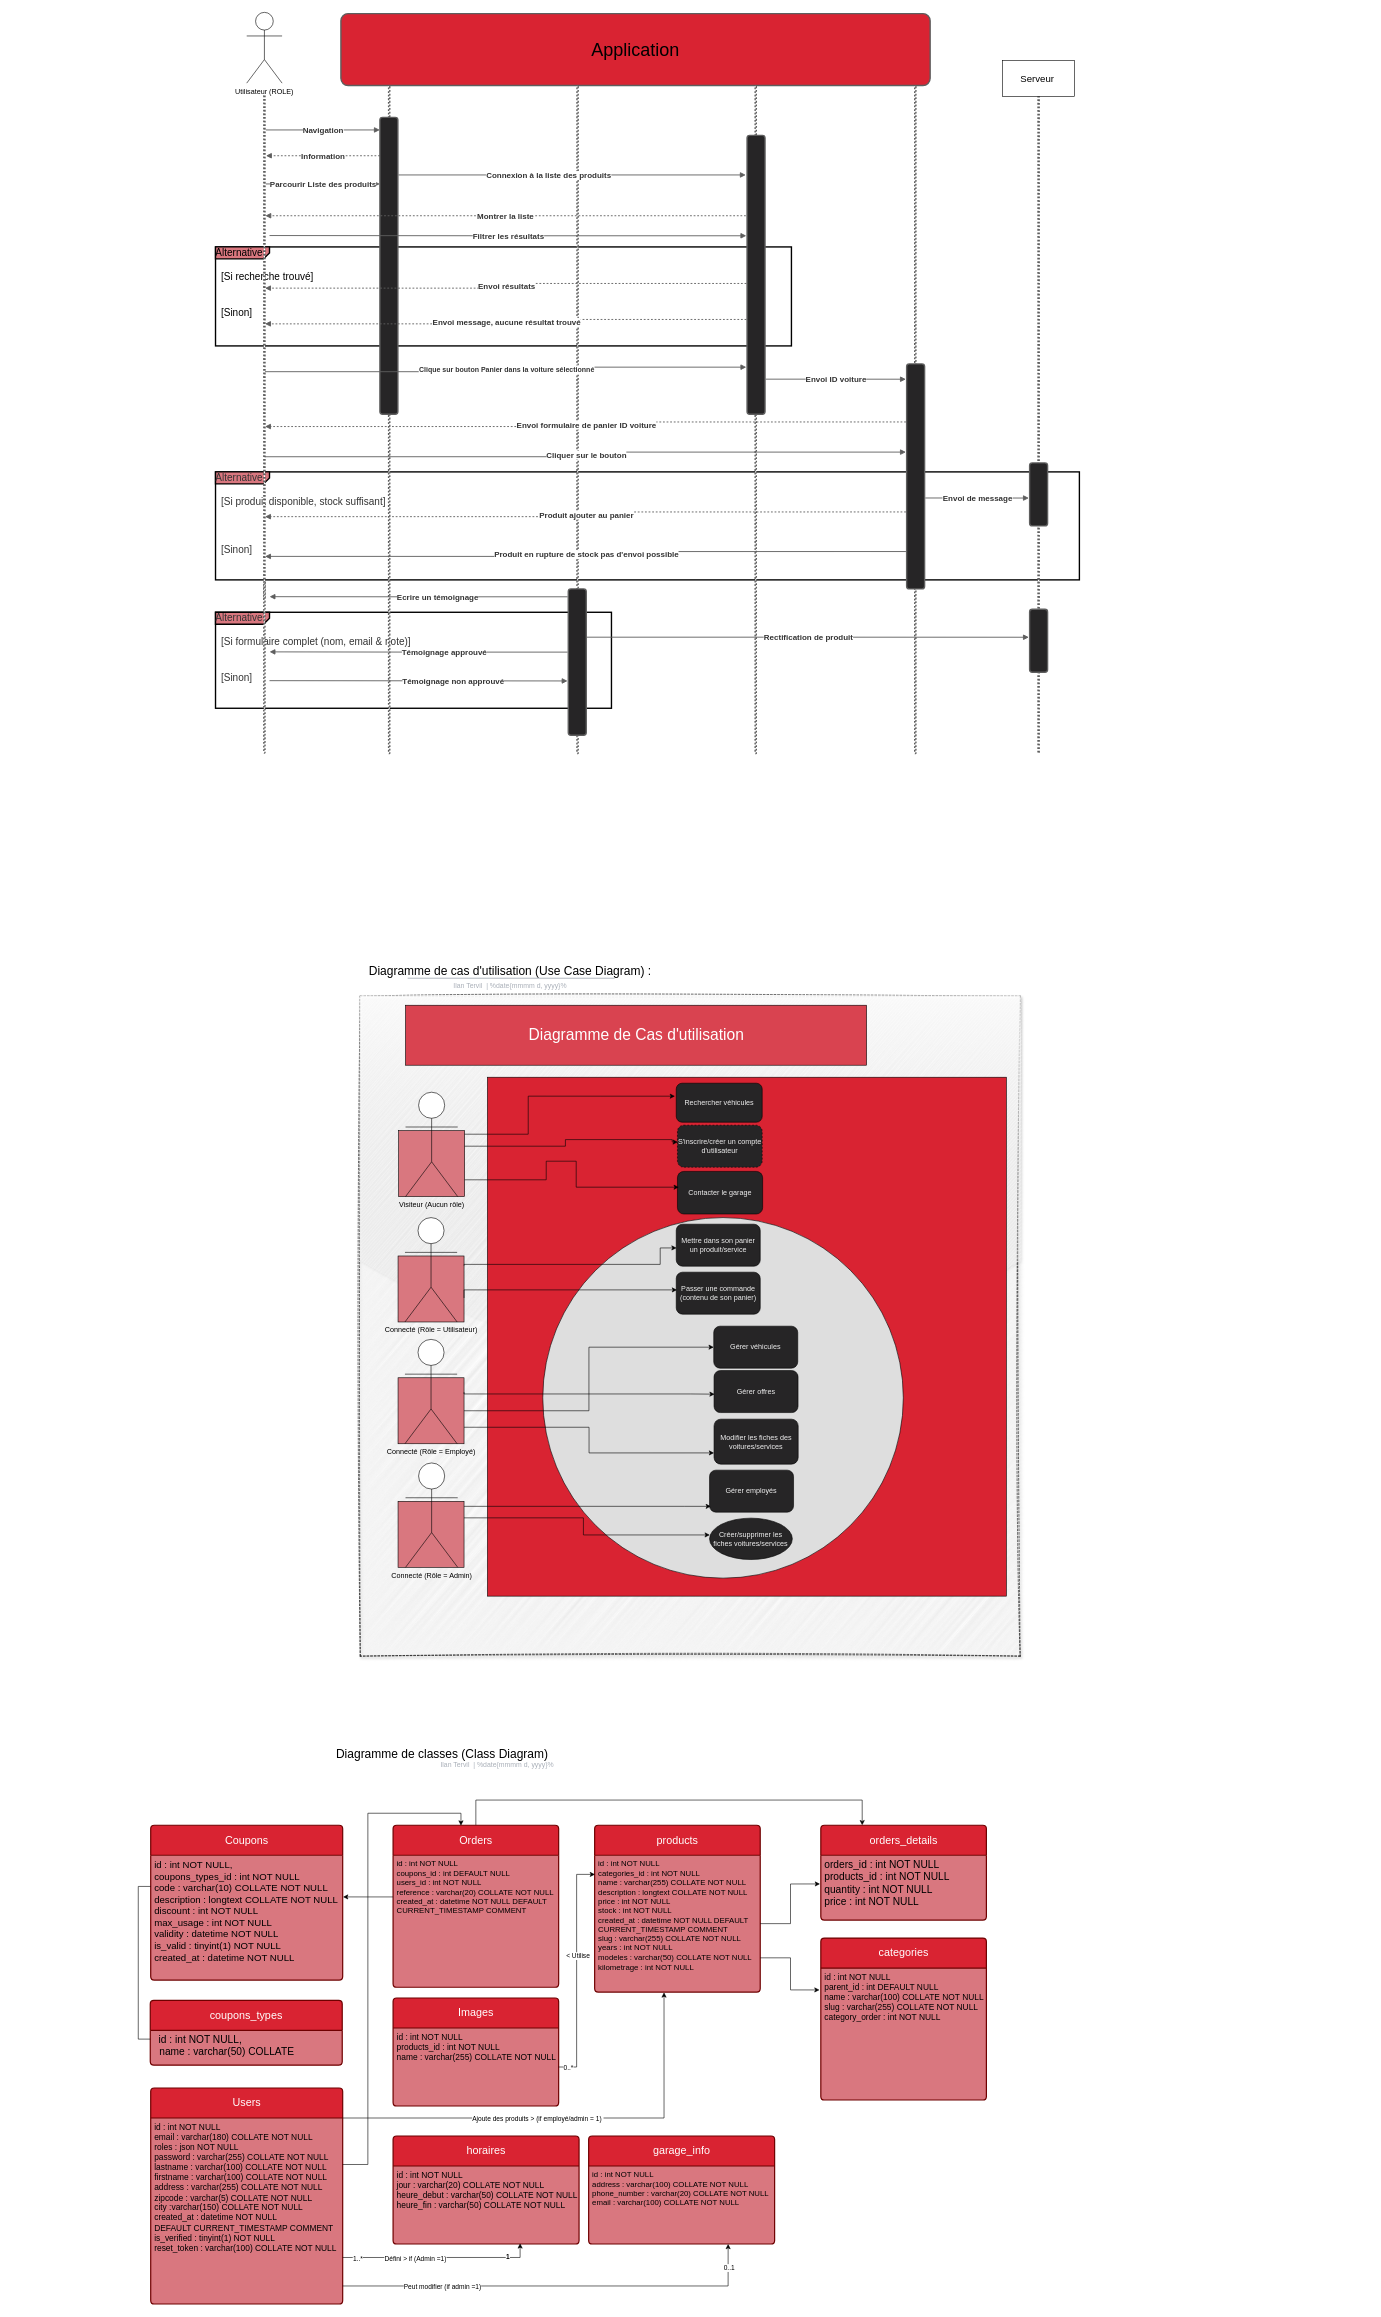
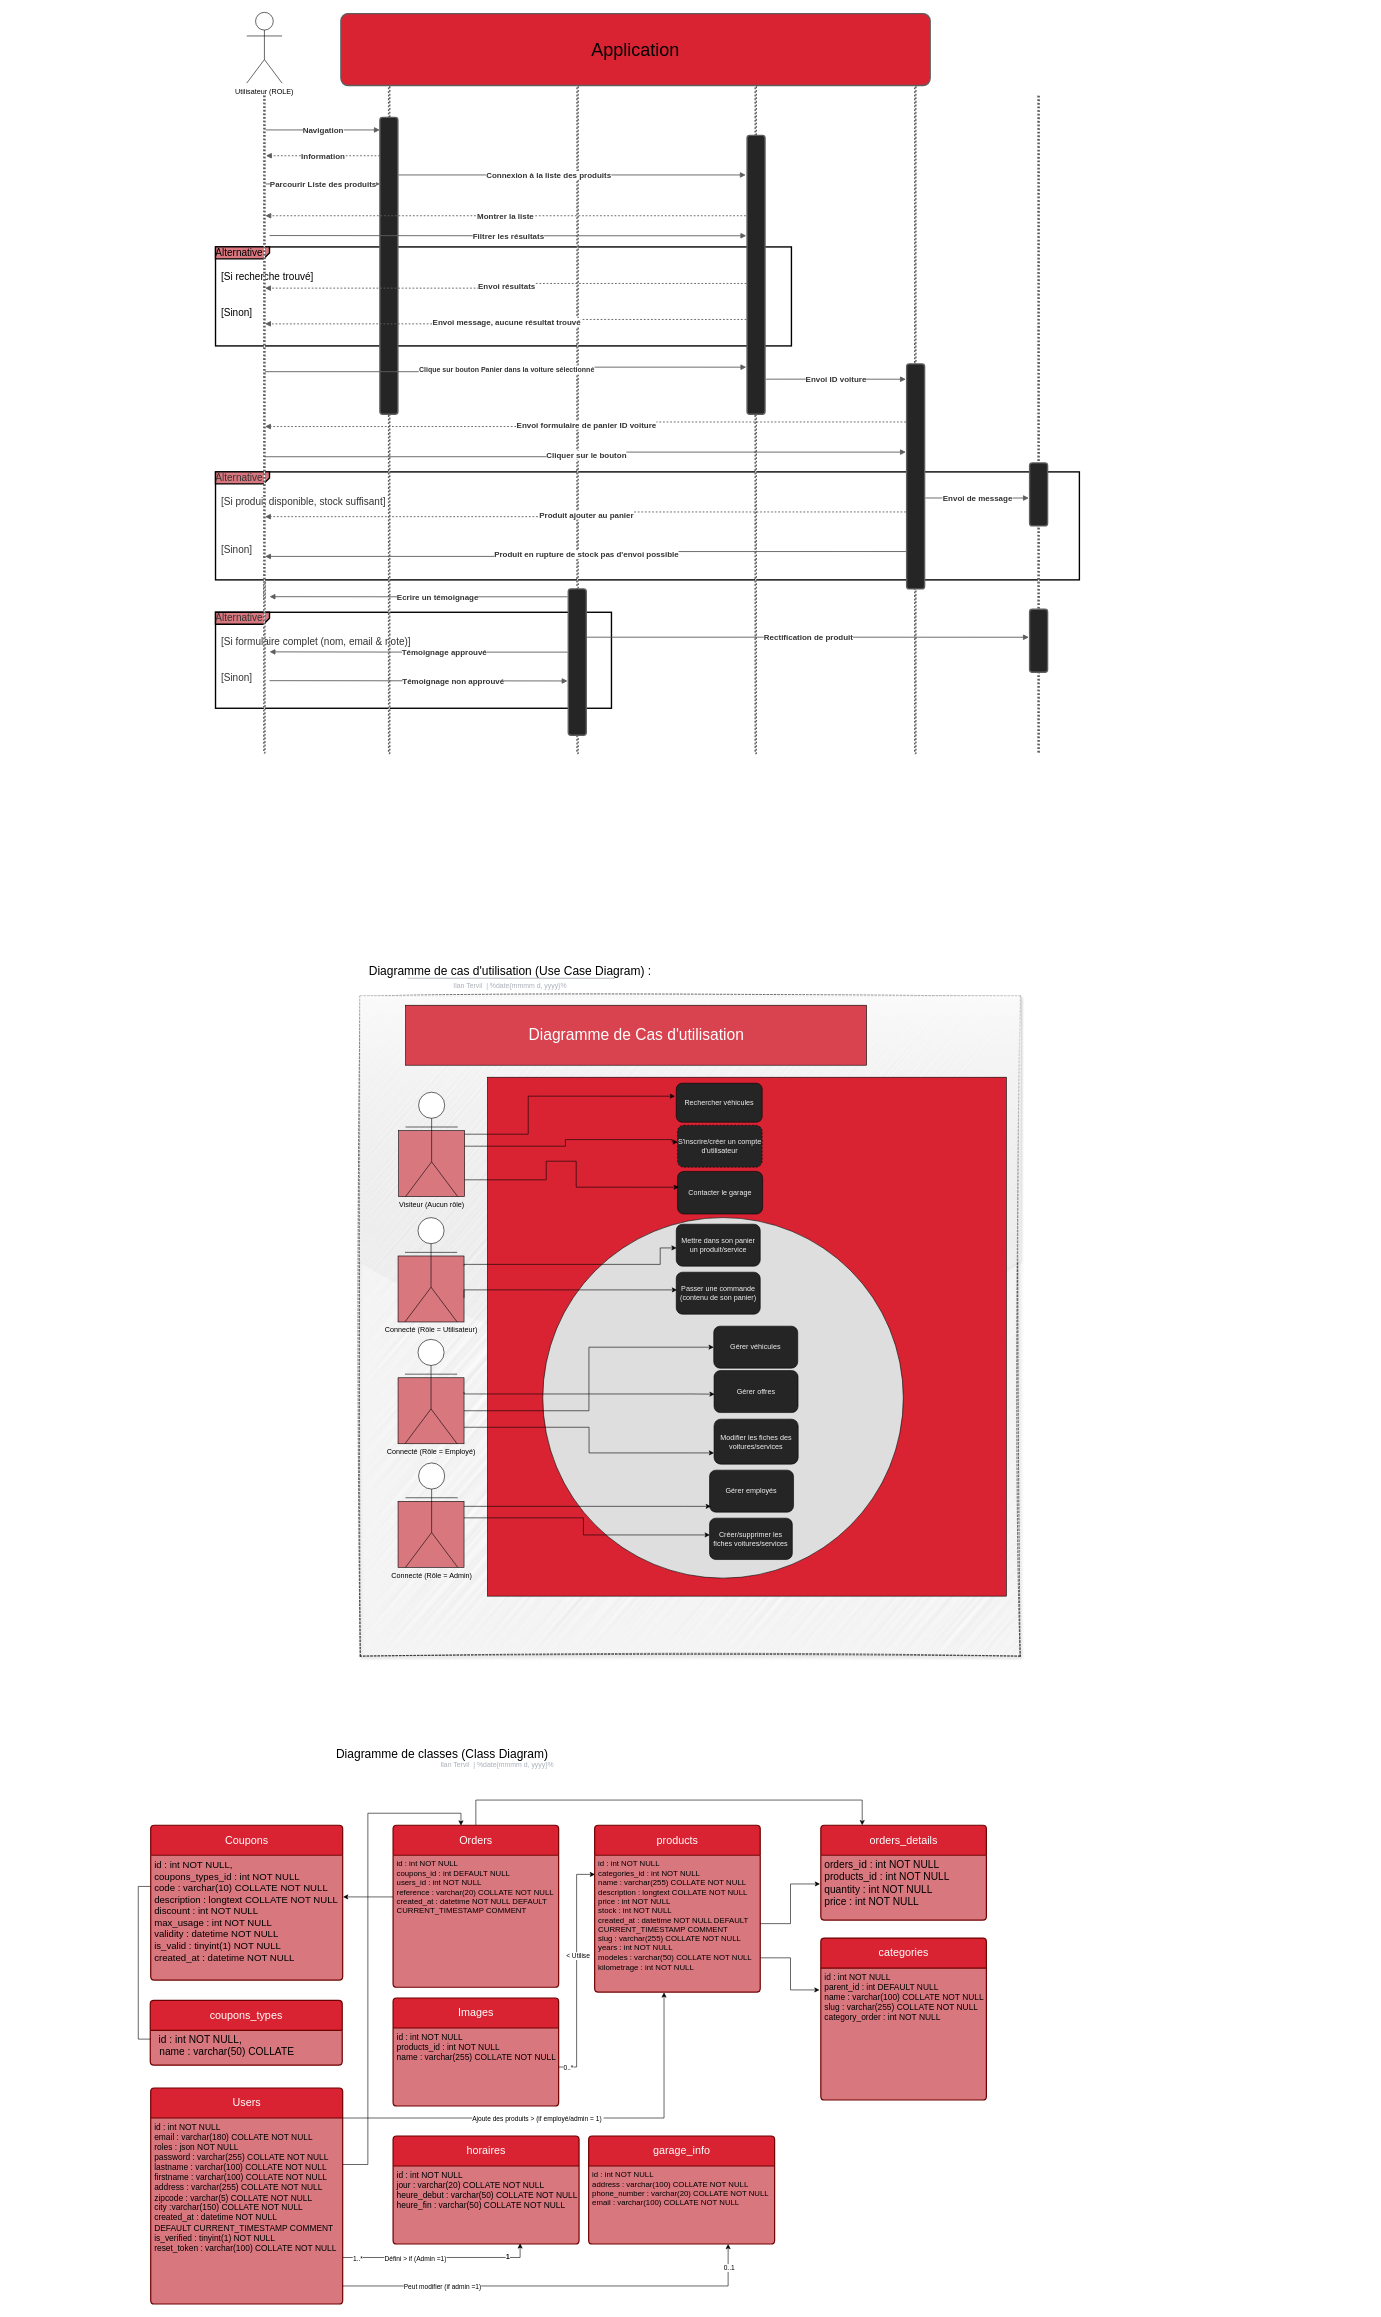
node "Serveur": removed
node "Créer/supprimer les fiches voitures/services": shape ellipse -> rounded rectangle
